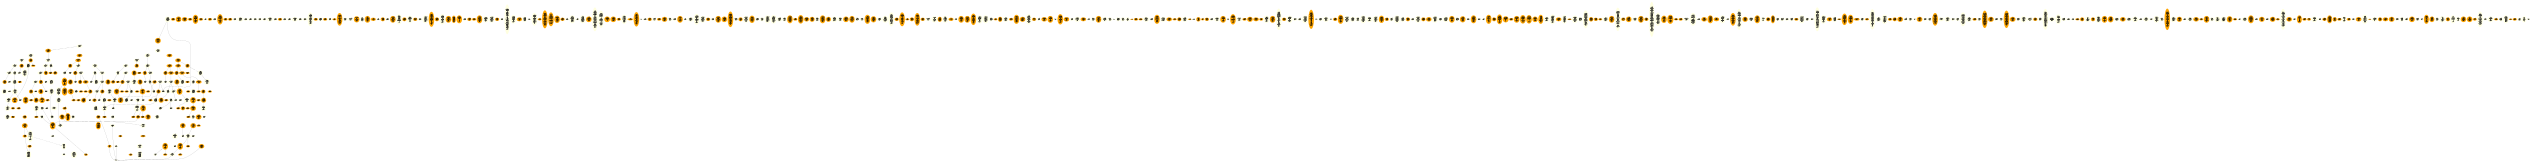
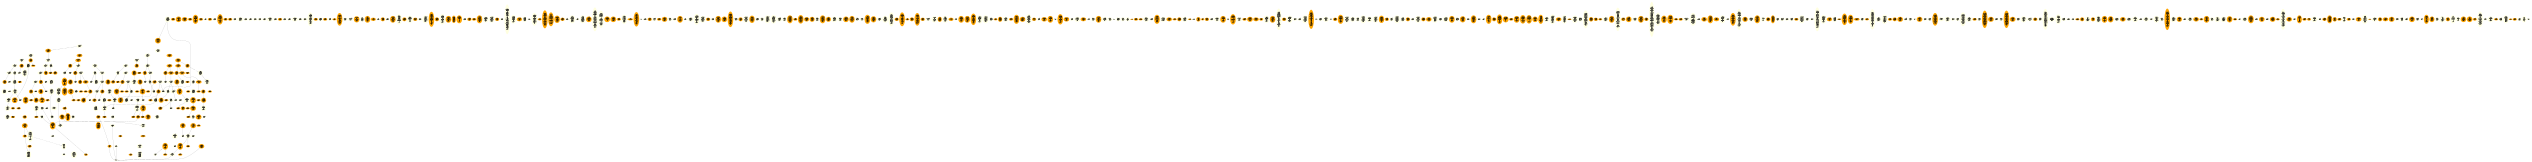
node "# 0x3f8 JUMPDEST PUSHX Data PUSHX Data JUMP": fillcolor lightyellow -> orange
